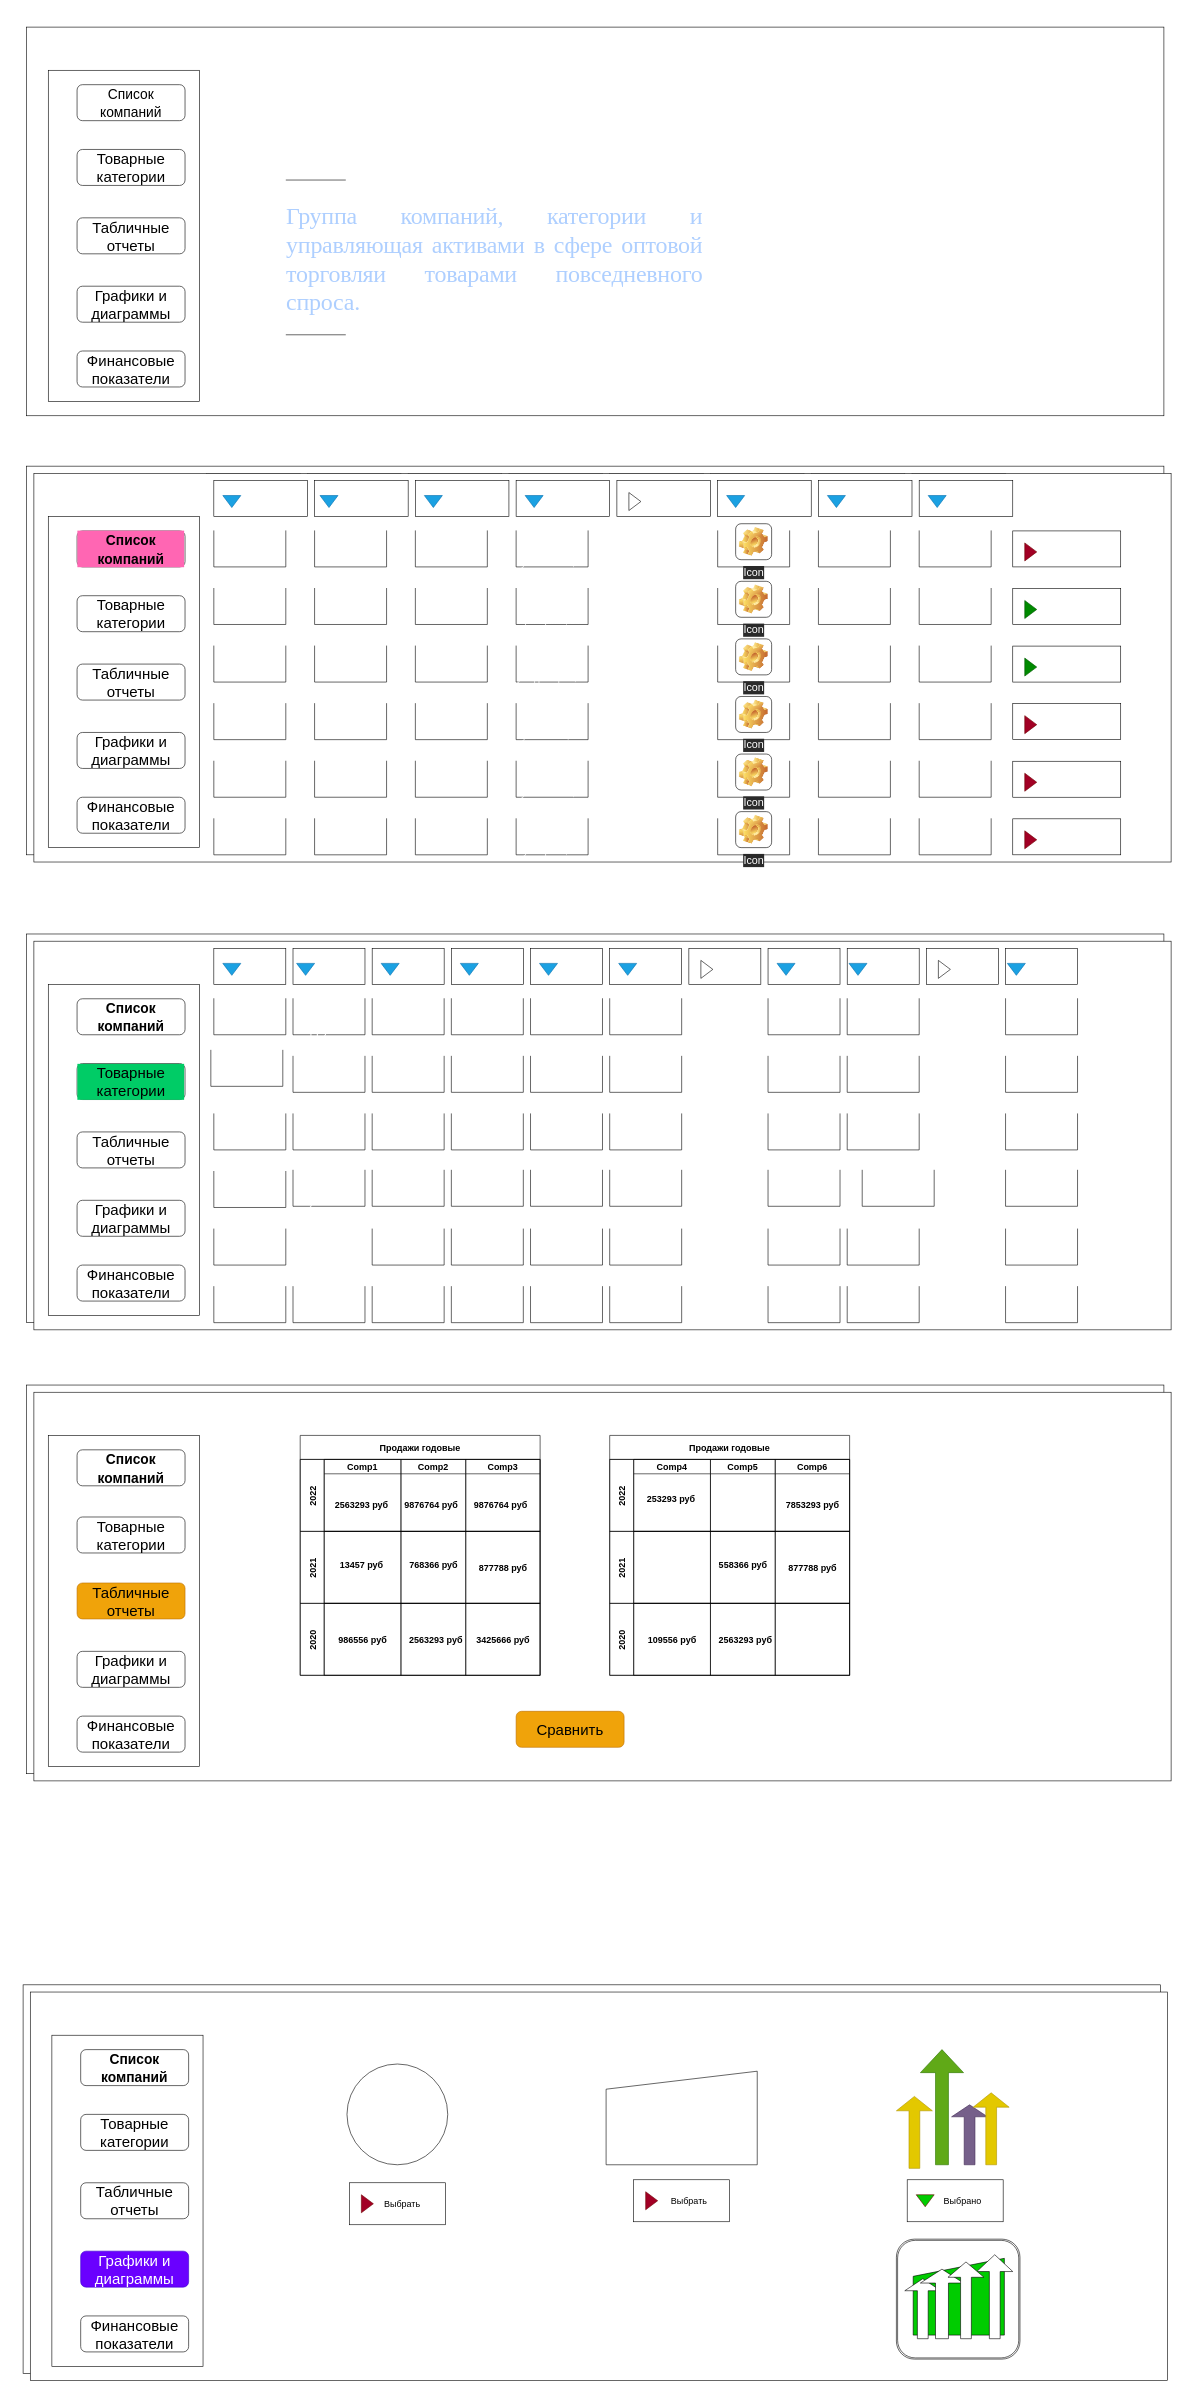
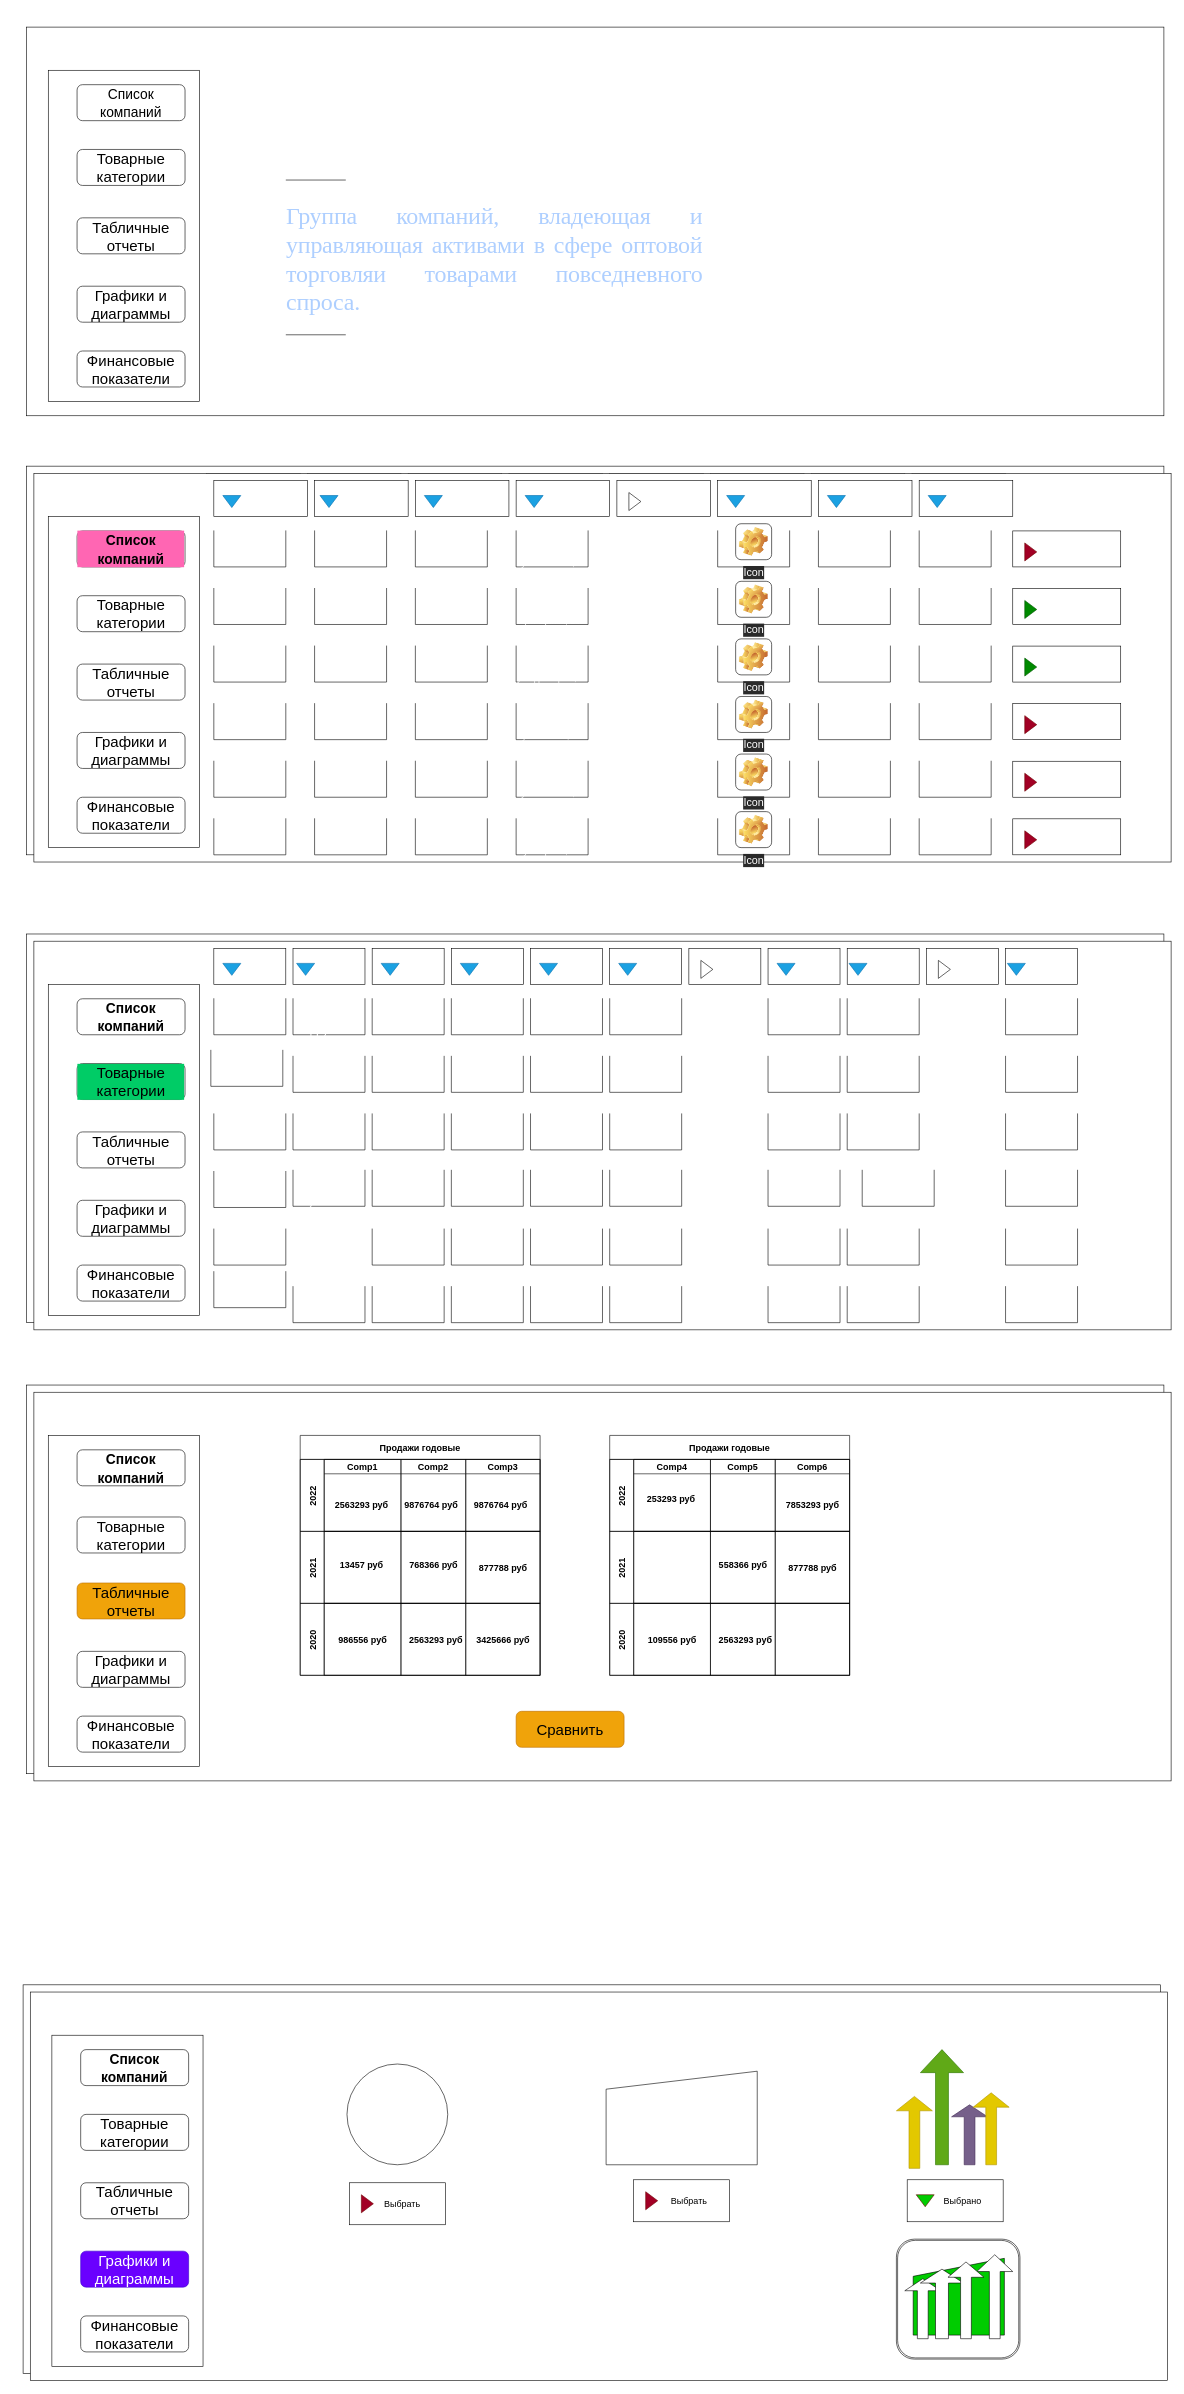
node "Группа компаний, категории и управляющая активами в сфере оптовой торговляи товарами повседневного спроса.": label "Группа компаний, категории и управляющая активами в сфере оптовой торговляи товарами повседневного спроса." -> "Группа компаний, владеющая и управляющая активами в сфере оптовой торговляи товарами повседневного спроса."
node "00965": moved (250, 1305) -> (250, 1290)
